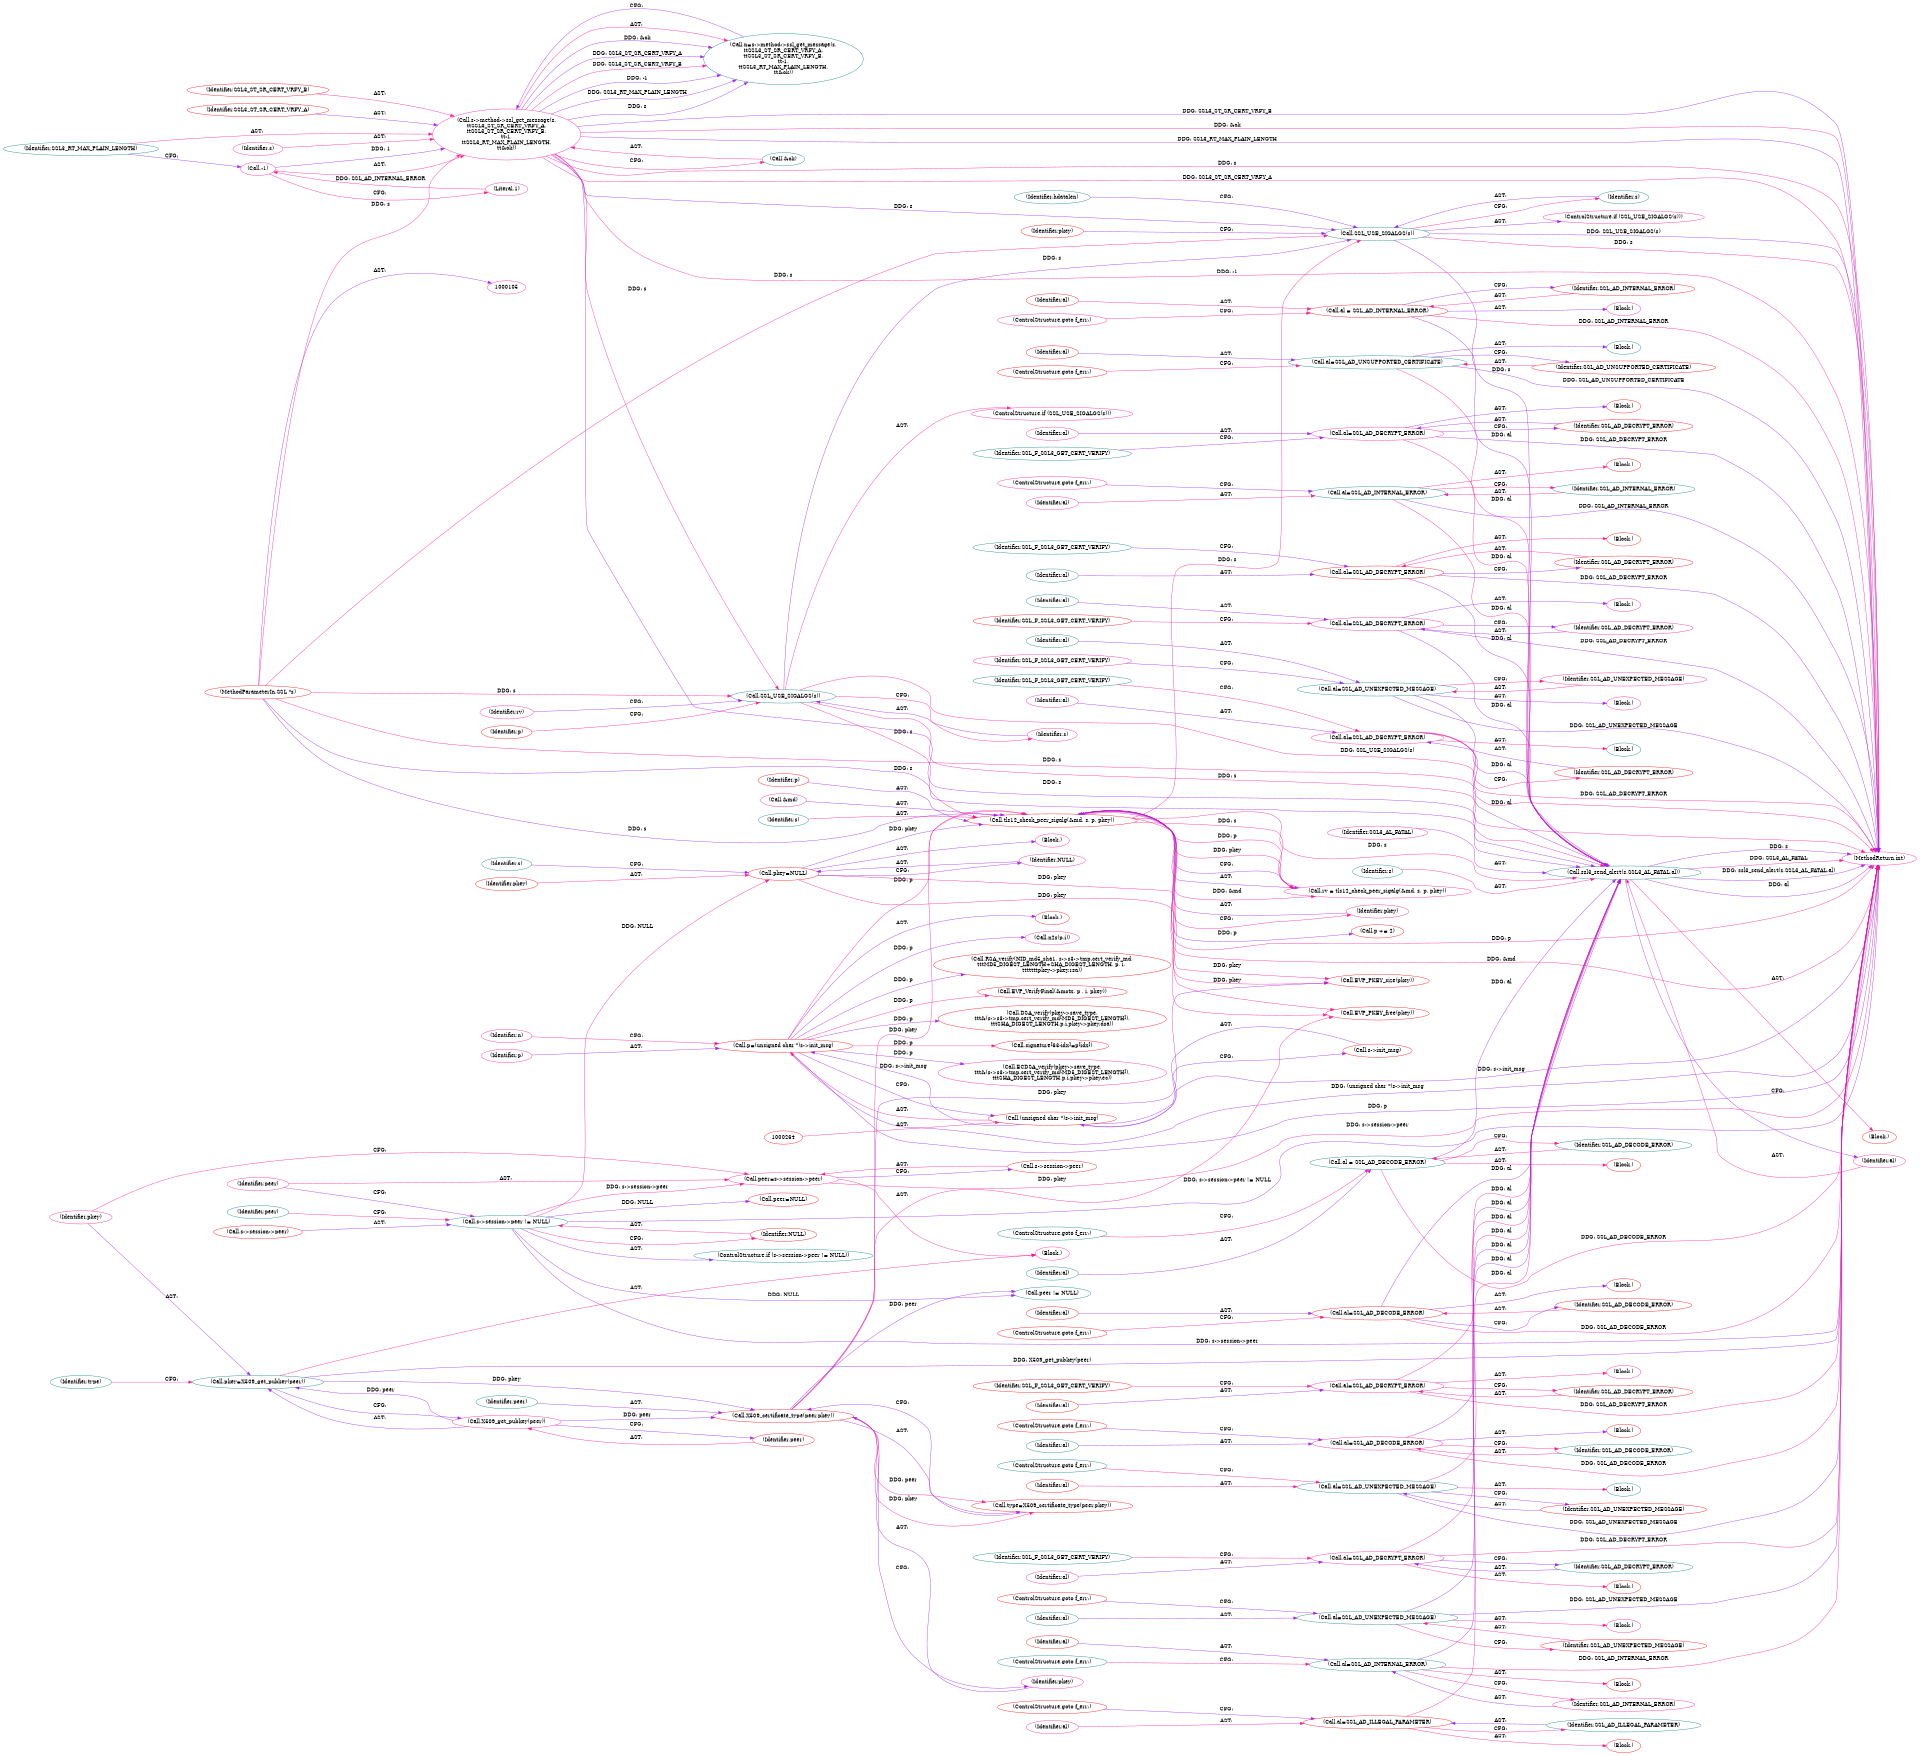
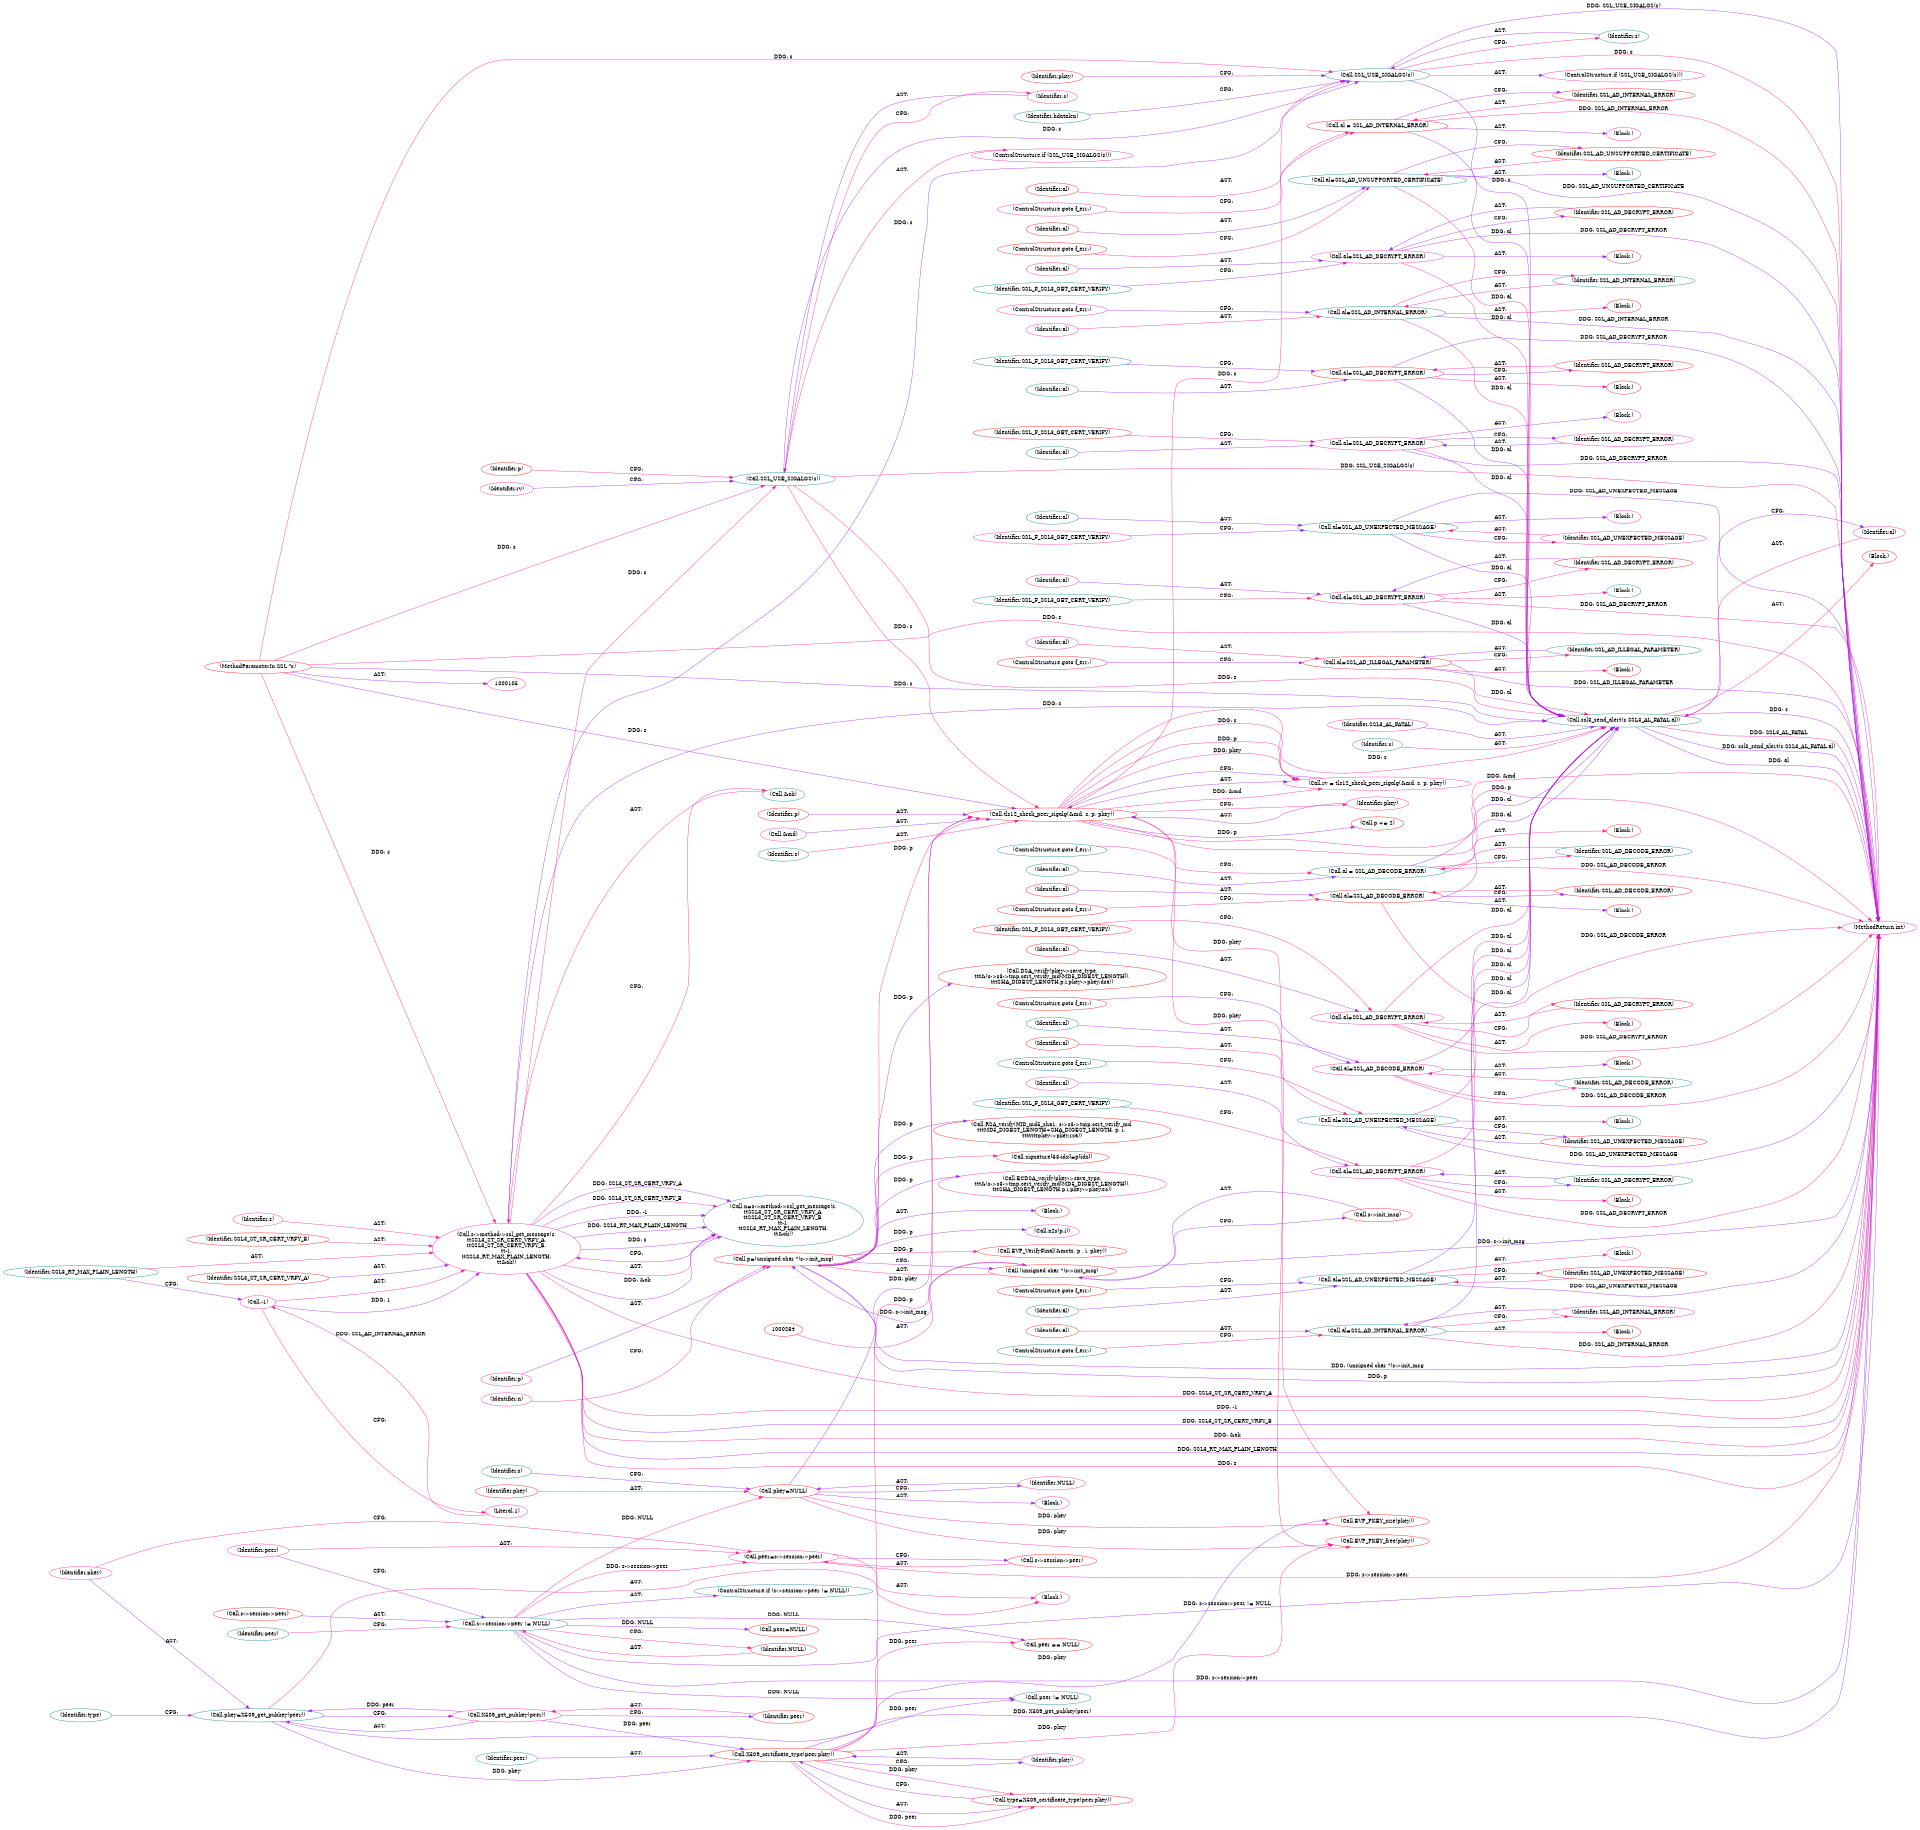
edge "(Call,al=SSL_AD_ILLEGAL_PARAMETER)" -> "(MethodReturn,int)": added, label "DDG: SSL_AD_ILLEGAL_PARAMETER"
edge "(Call,X509_certificate_type(peer,pkey))" -> "(Call,tls12_check_peer_sigalg(&md, s, p, pkey))": label "DDG: pkey" -> "DDG: p"
node "(Call,peer == NULL)": added
